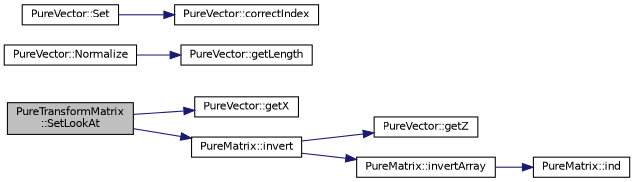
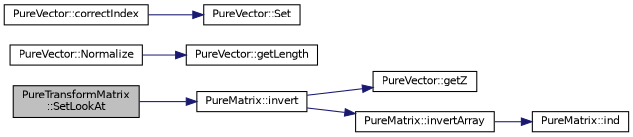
edge "PureVector::Set" -> "PureVector::correctIndex": reversed
node "PureVector::getX": removed
